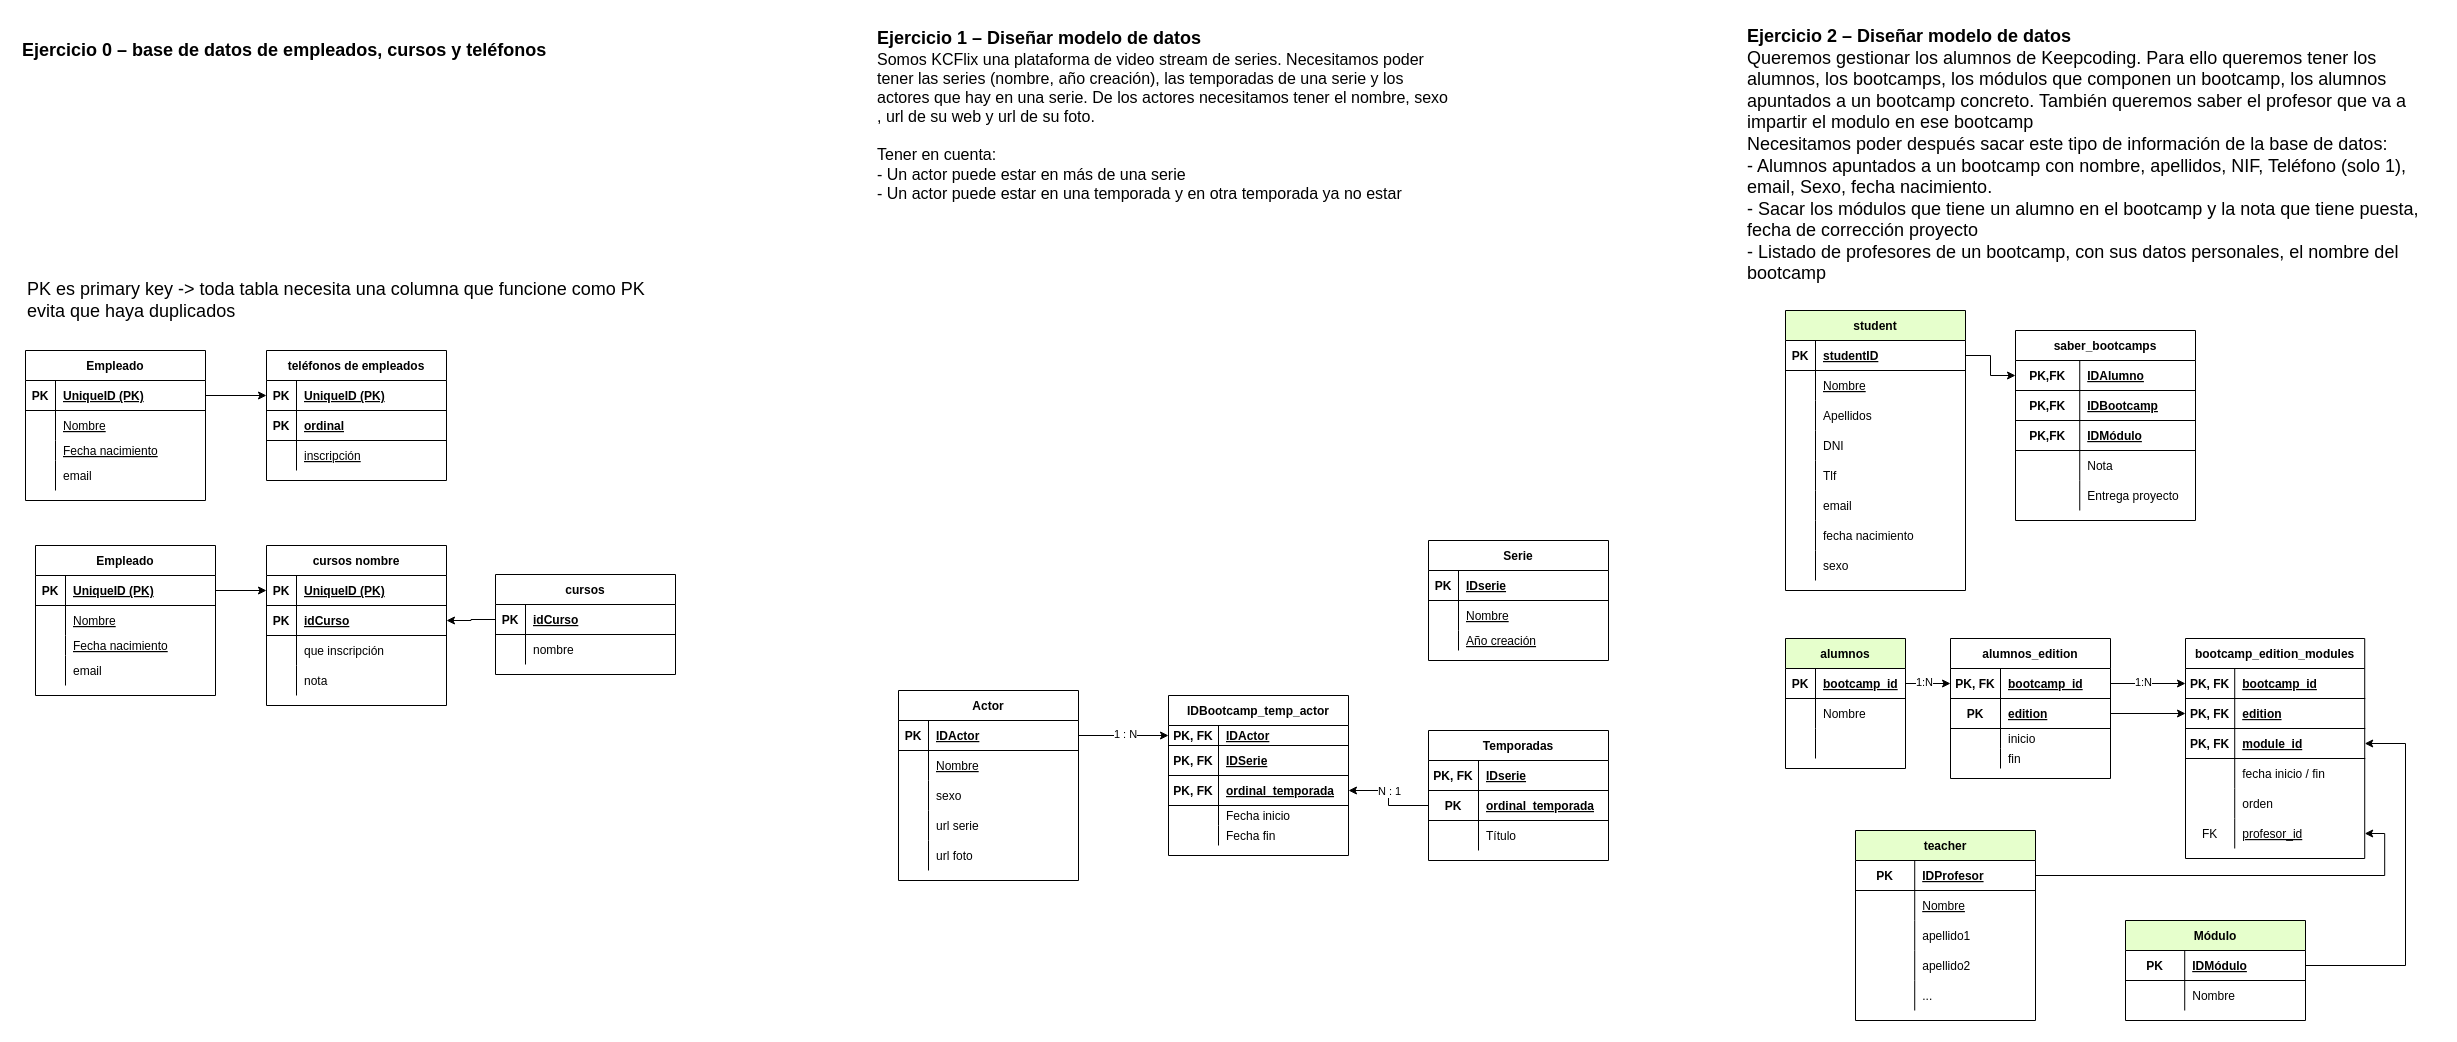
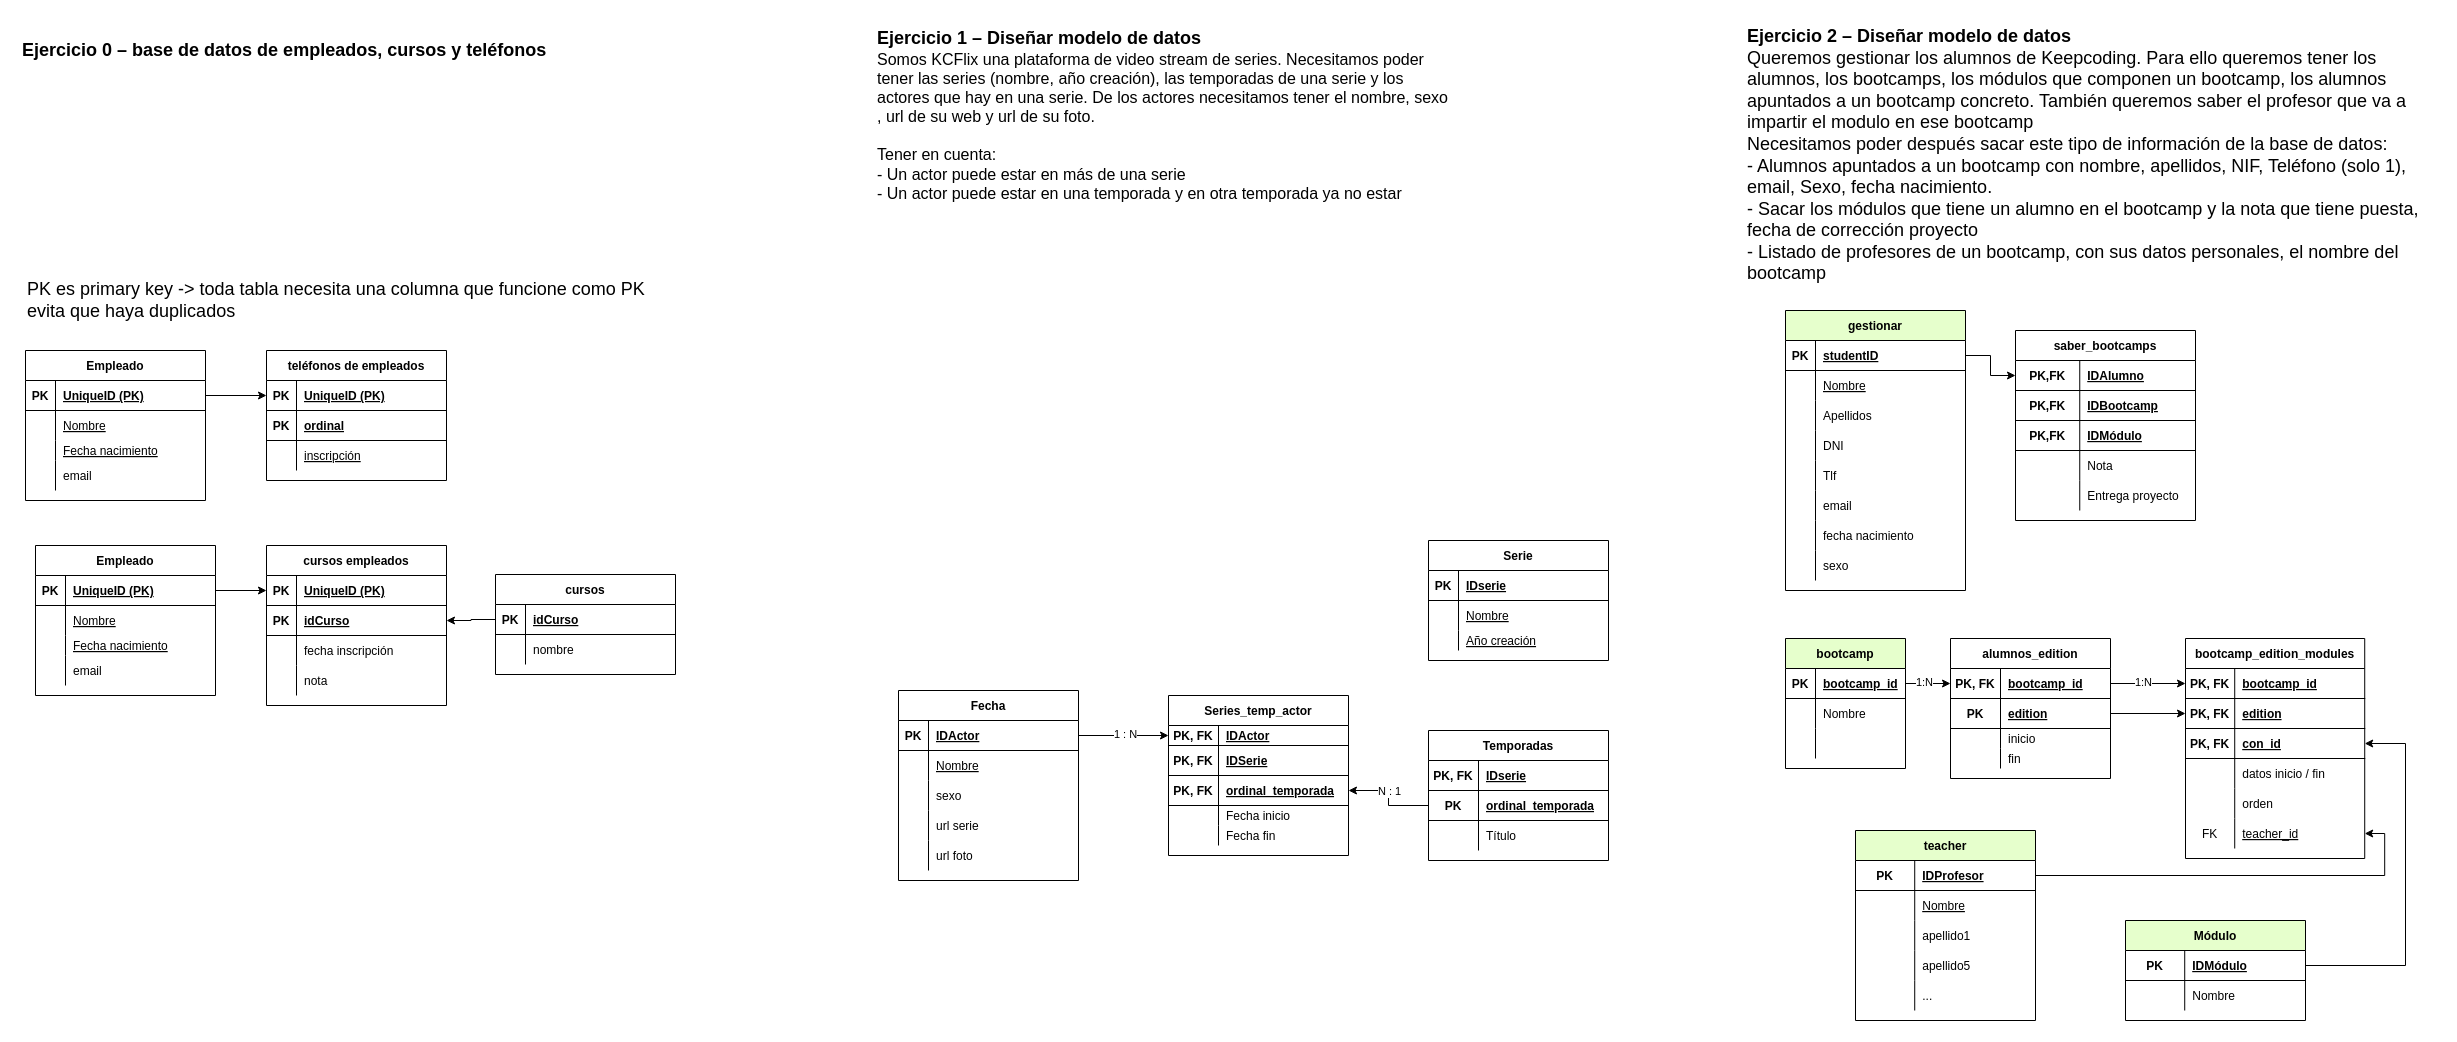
node "student": label "student" -> "gestionar"
node "cursos nombre": label "cursos nombre" -> "cursos empleados"
node "que inscripción": label "que inscripción" -> "fecha inscripción"
node "alumnos": label "alumnos" -> "bootcamp"
node "Actor": label "Actor" -> "Fecha"
node "IDBootcamp_temp_actor": label "IDBootcamp_temp_actor" -> "Series_temp_actor"
node "module_id": label "module_id" -> "con_id"
node "fecha inicio / fin": label "fecha inicio / fin" -> "datos inicio / fin"
node "profesor_id": label "profesor_id" -> "teacher_id"
node "apellido2": label "apellido2" -> "apellido5"
